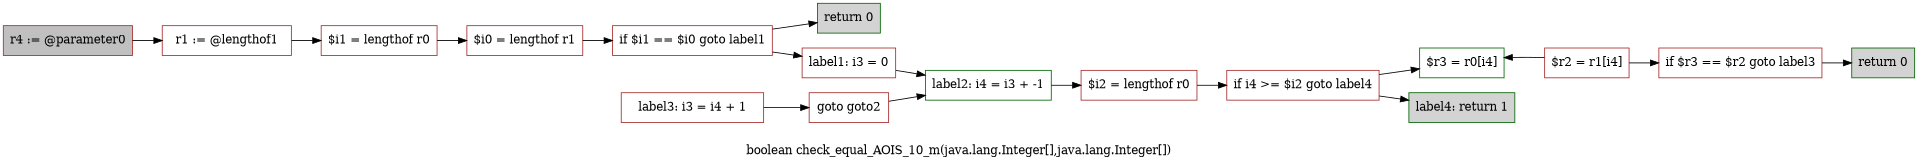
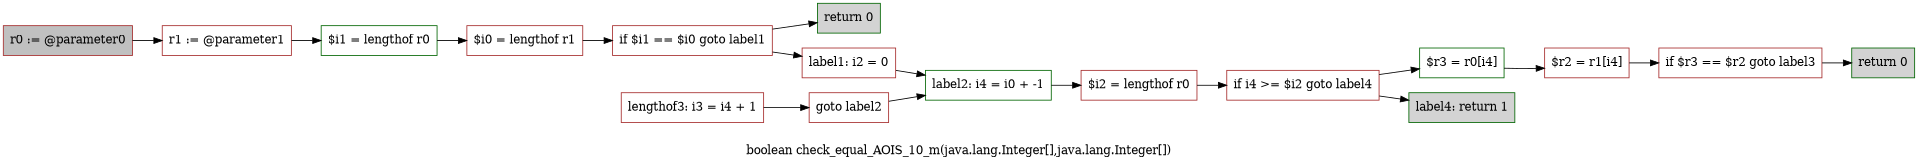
node "r4 := @parameter0": label "r4 := @parameter0" -> "r0 := @parameter0"
node "r1 := @lengthof1": label "r1 := @lengthof1" -> "r1 := @parameter1"
node "$i1 = lengthof r0": color brown -> darkgreen
edge "$r2 = r1[i4]" -> "$r3 = r0[i4]": reversed
node "label1: i3 = 0": label "label1: i3 = 0" -> "label1: i2 = 0"
node "label2: i4 = i3 + -1": label "label2: i4 = i3 + -1" -> "label2: i4 = i0 + -1"
node "label3: i3 = i4 + 1": label "label3: i3 = i4 + 1" -> "lengthof3: i3 = i4 + 1"
node "goto goto2": label "goto goto2" -> "goto label2"
